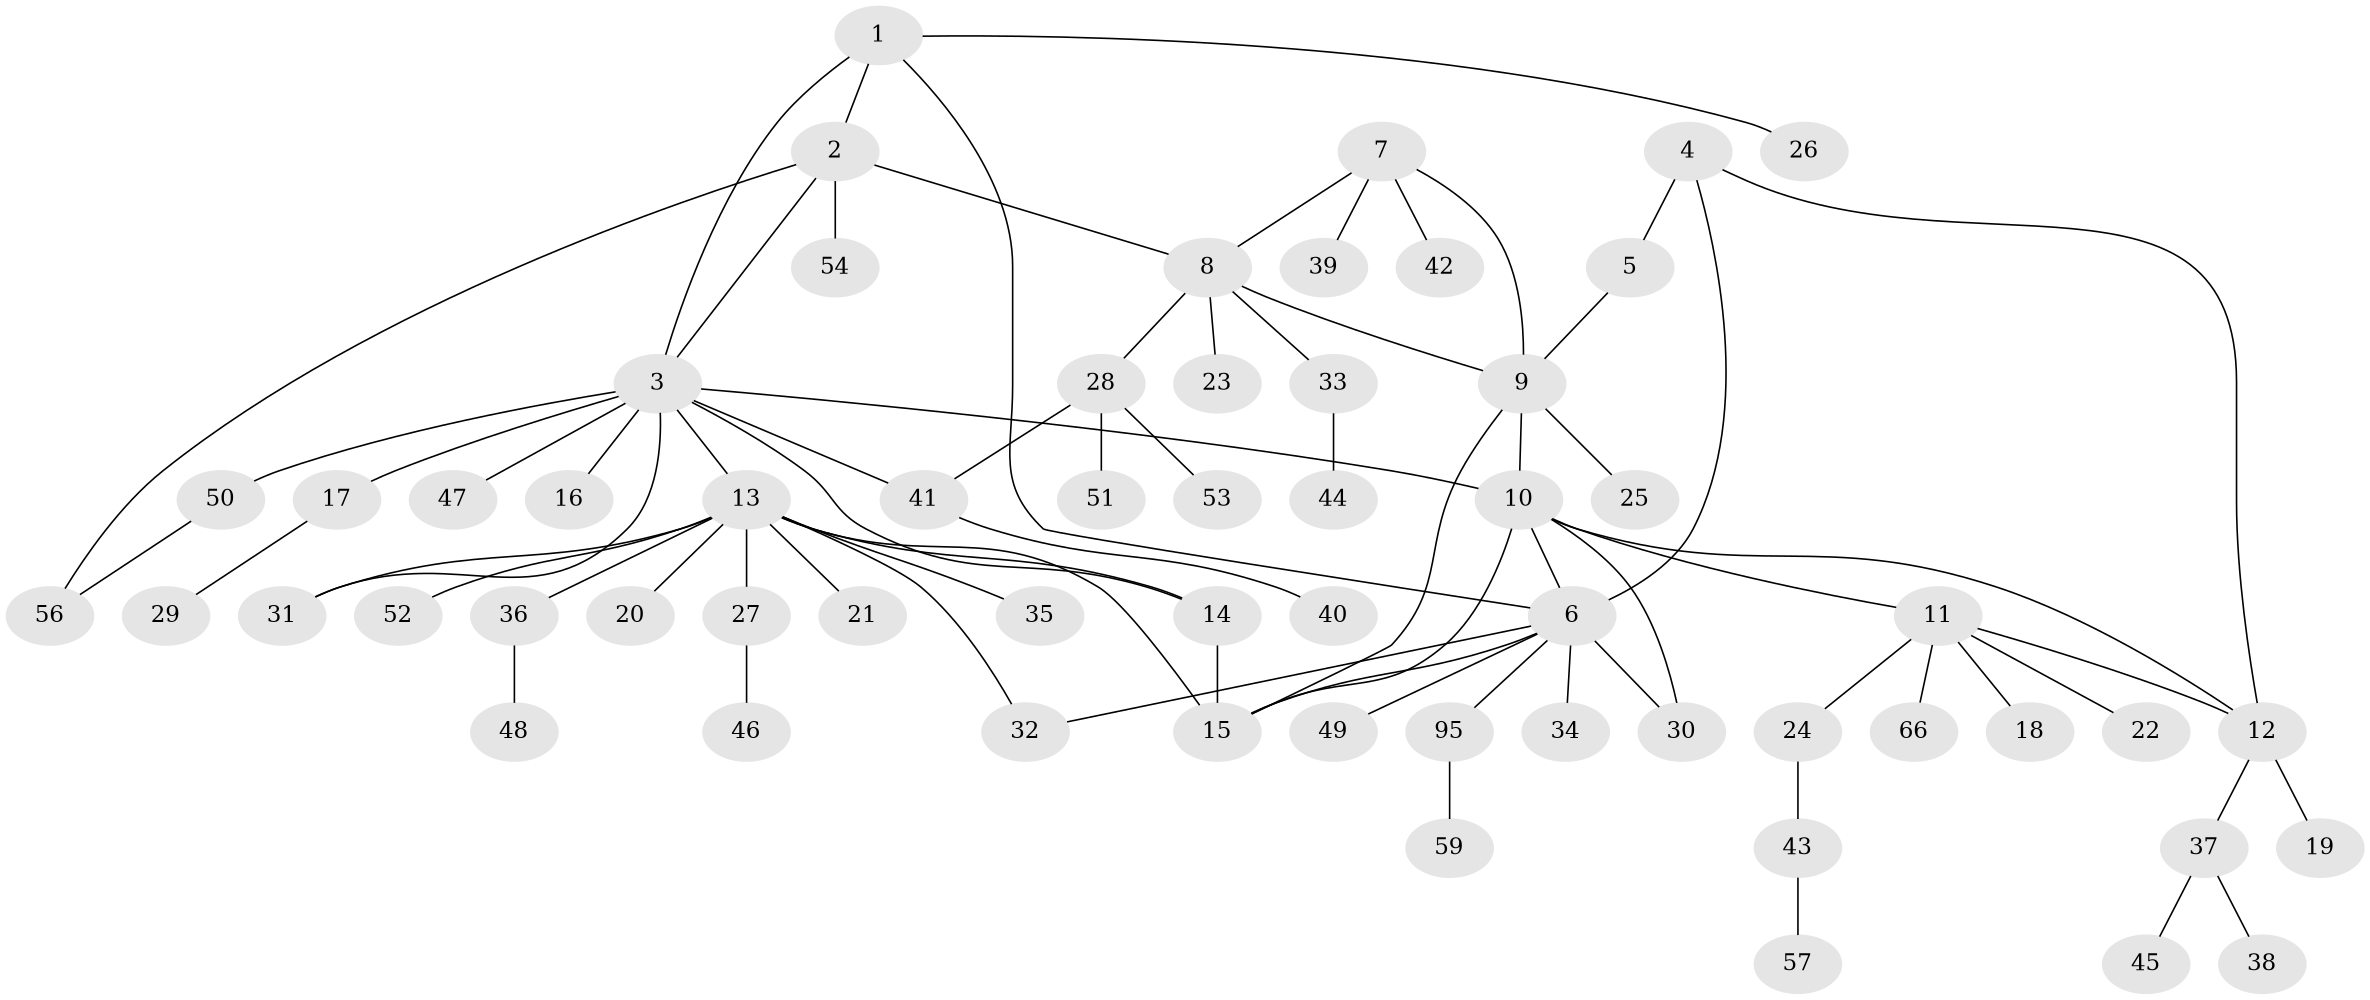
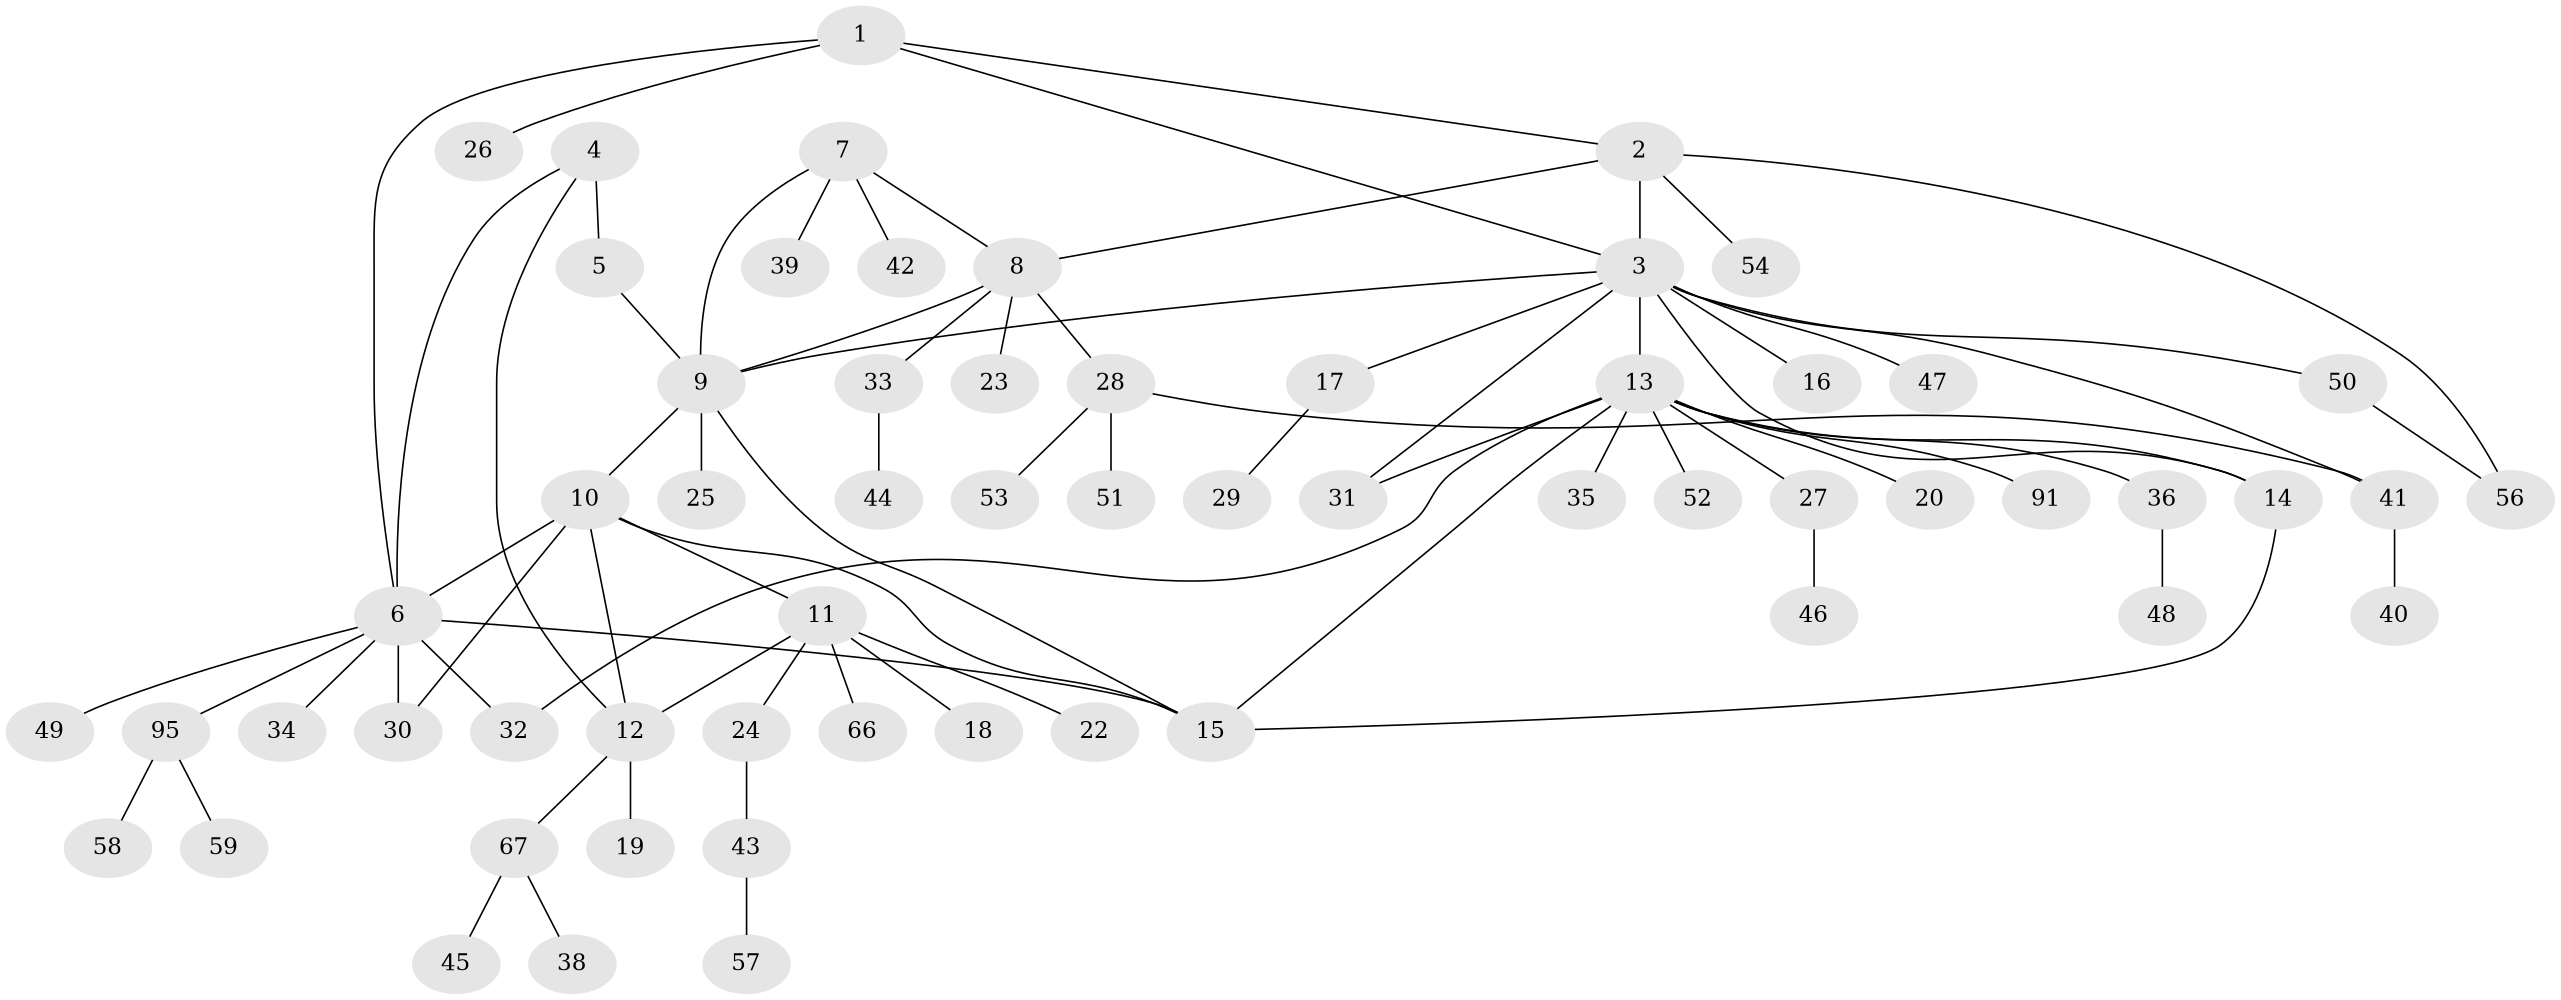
edge "3" -- "10": now "3" -- "9"
node "21": label "21" -> "91"
node "58": added
node "37": label "37" -> "67"
